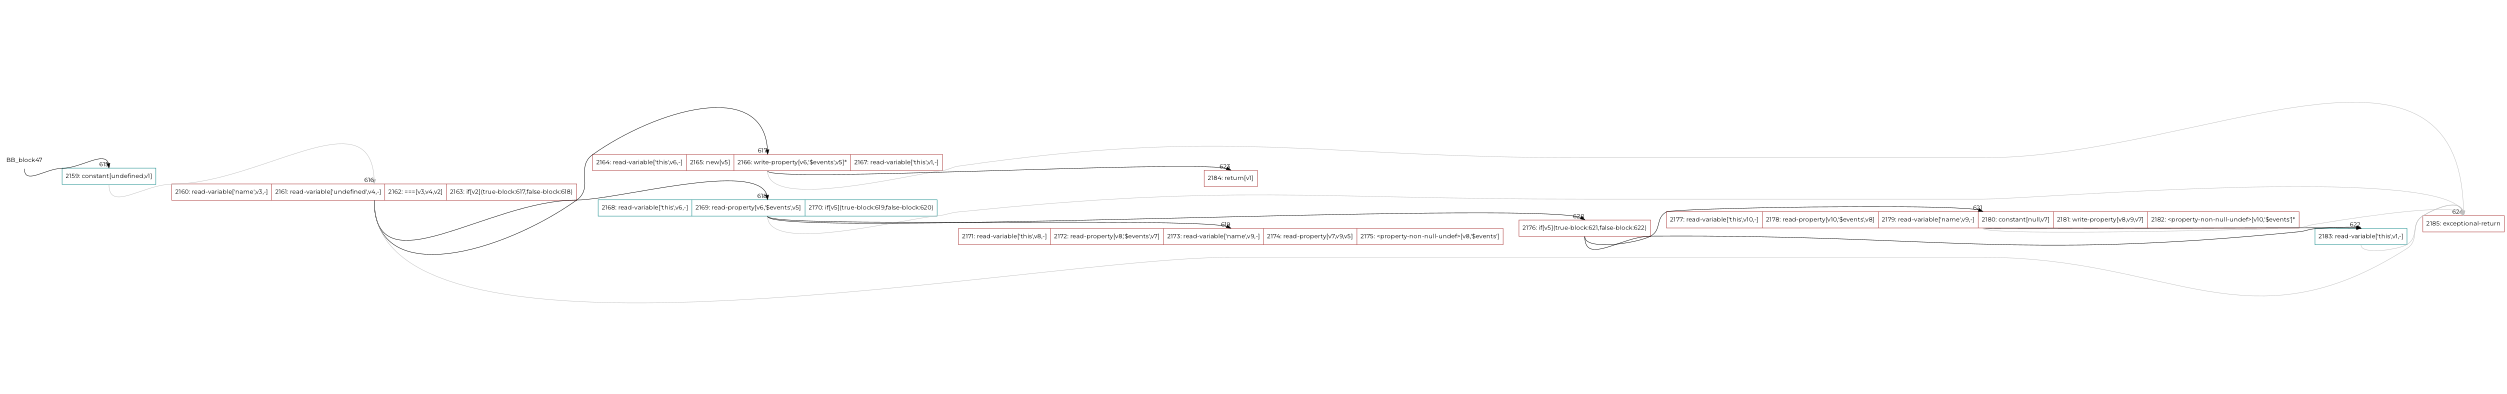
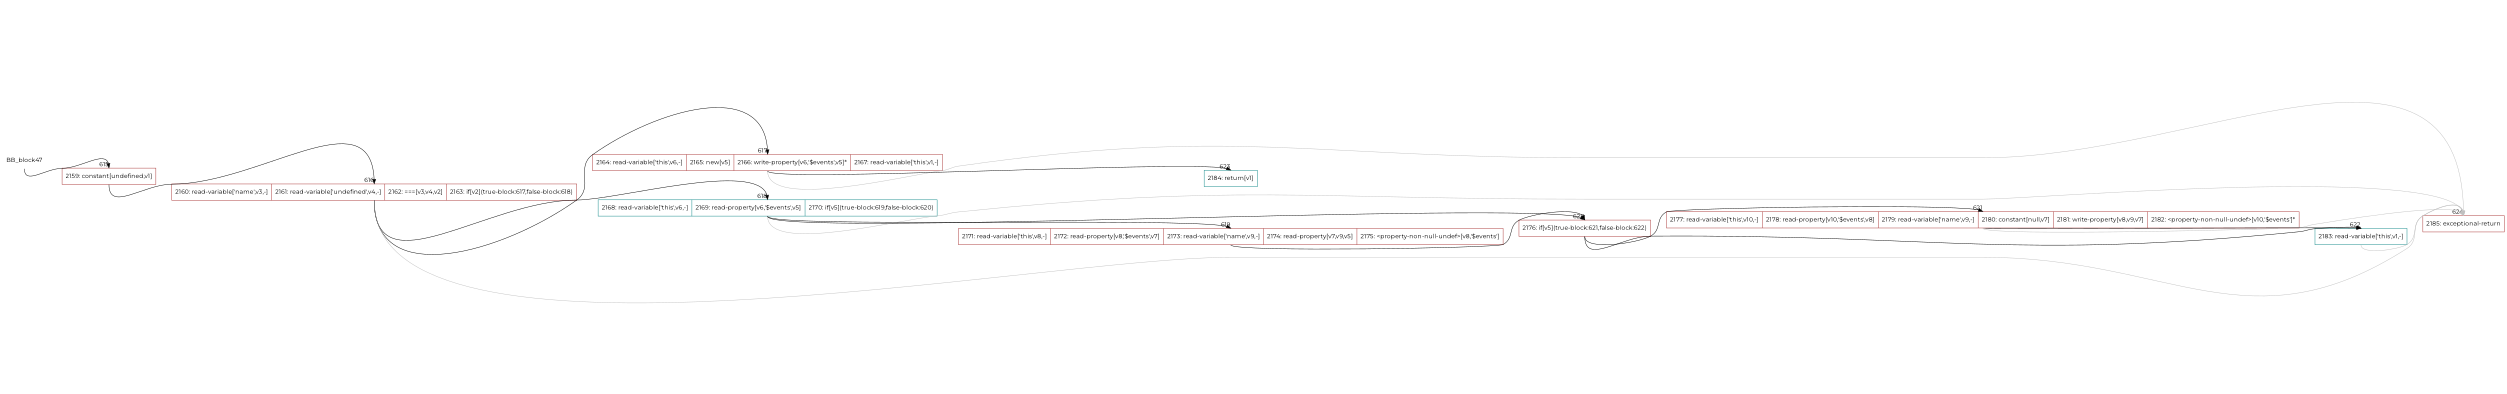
edge "2159: constant[undefined,v1]" -> "2160: read-variable['name',v3,-]": color gray -> black
node "2159: constant[undefined,v1]": color teal -> brown
node "2184: return[v1]": color brown -> teal
edge "2171: read-variable['this',v8,-]" -> "2176: if[v5](true-block:621,false-block:622)": added
